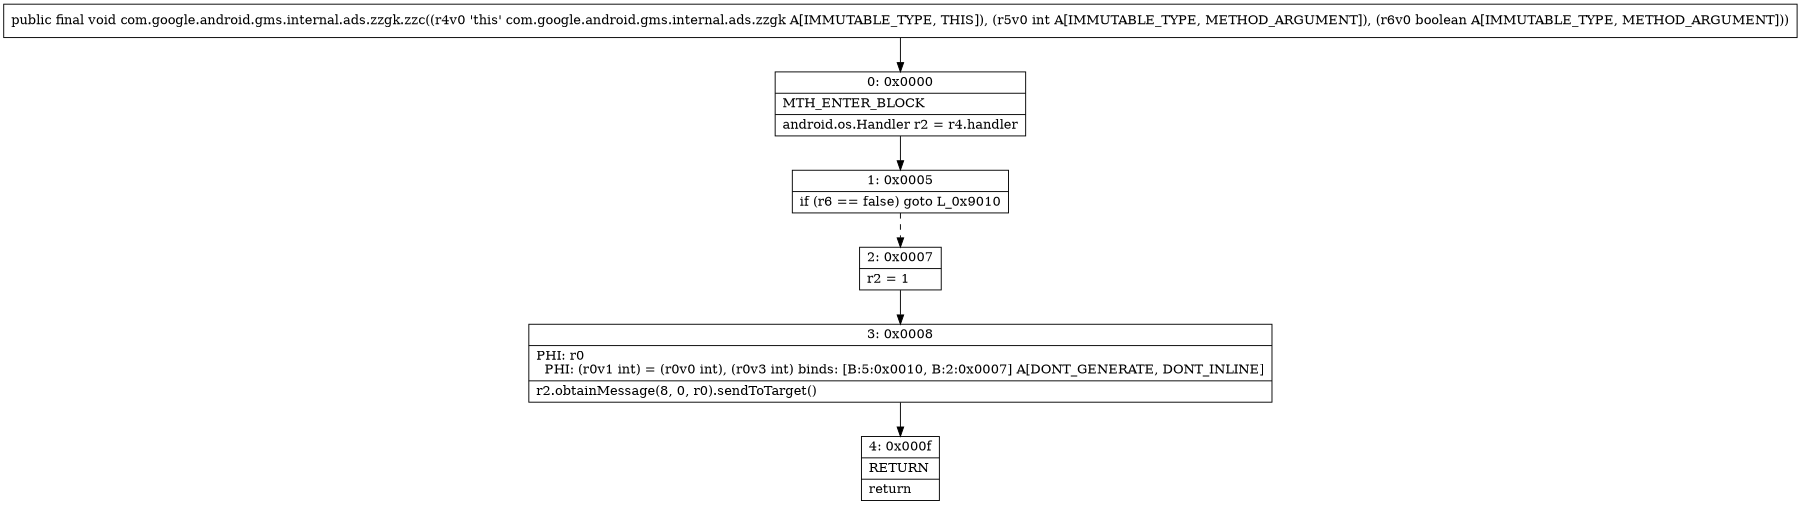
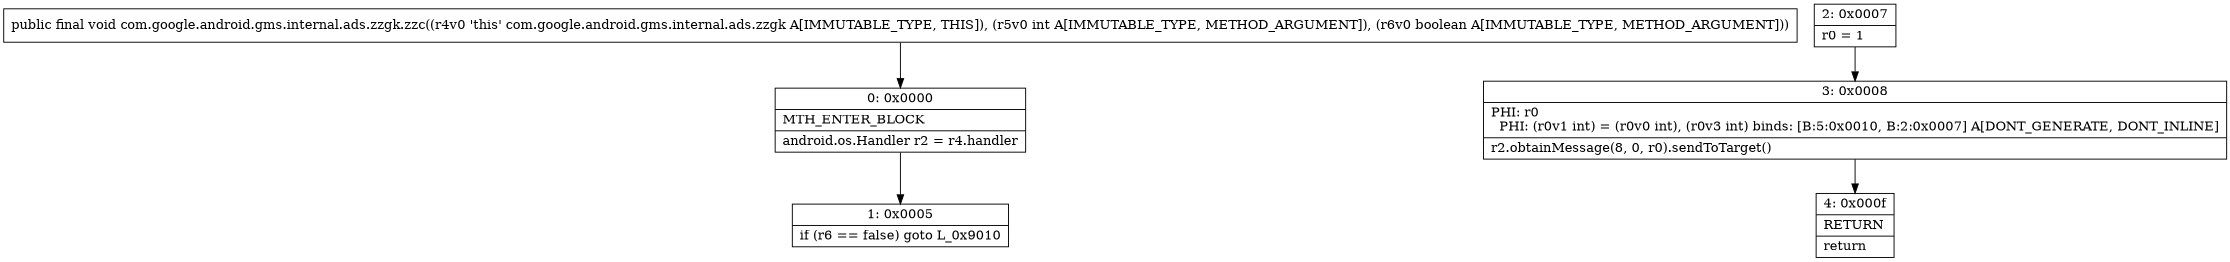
edge "1: 0x0005" -> "2: 0x0007": removed
node "2: 0x0007": text "r2 = 1" -> "r0 = 1"
